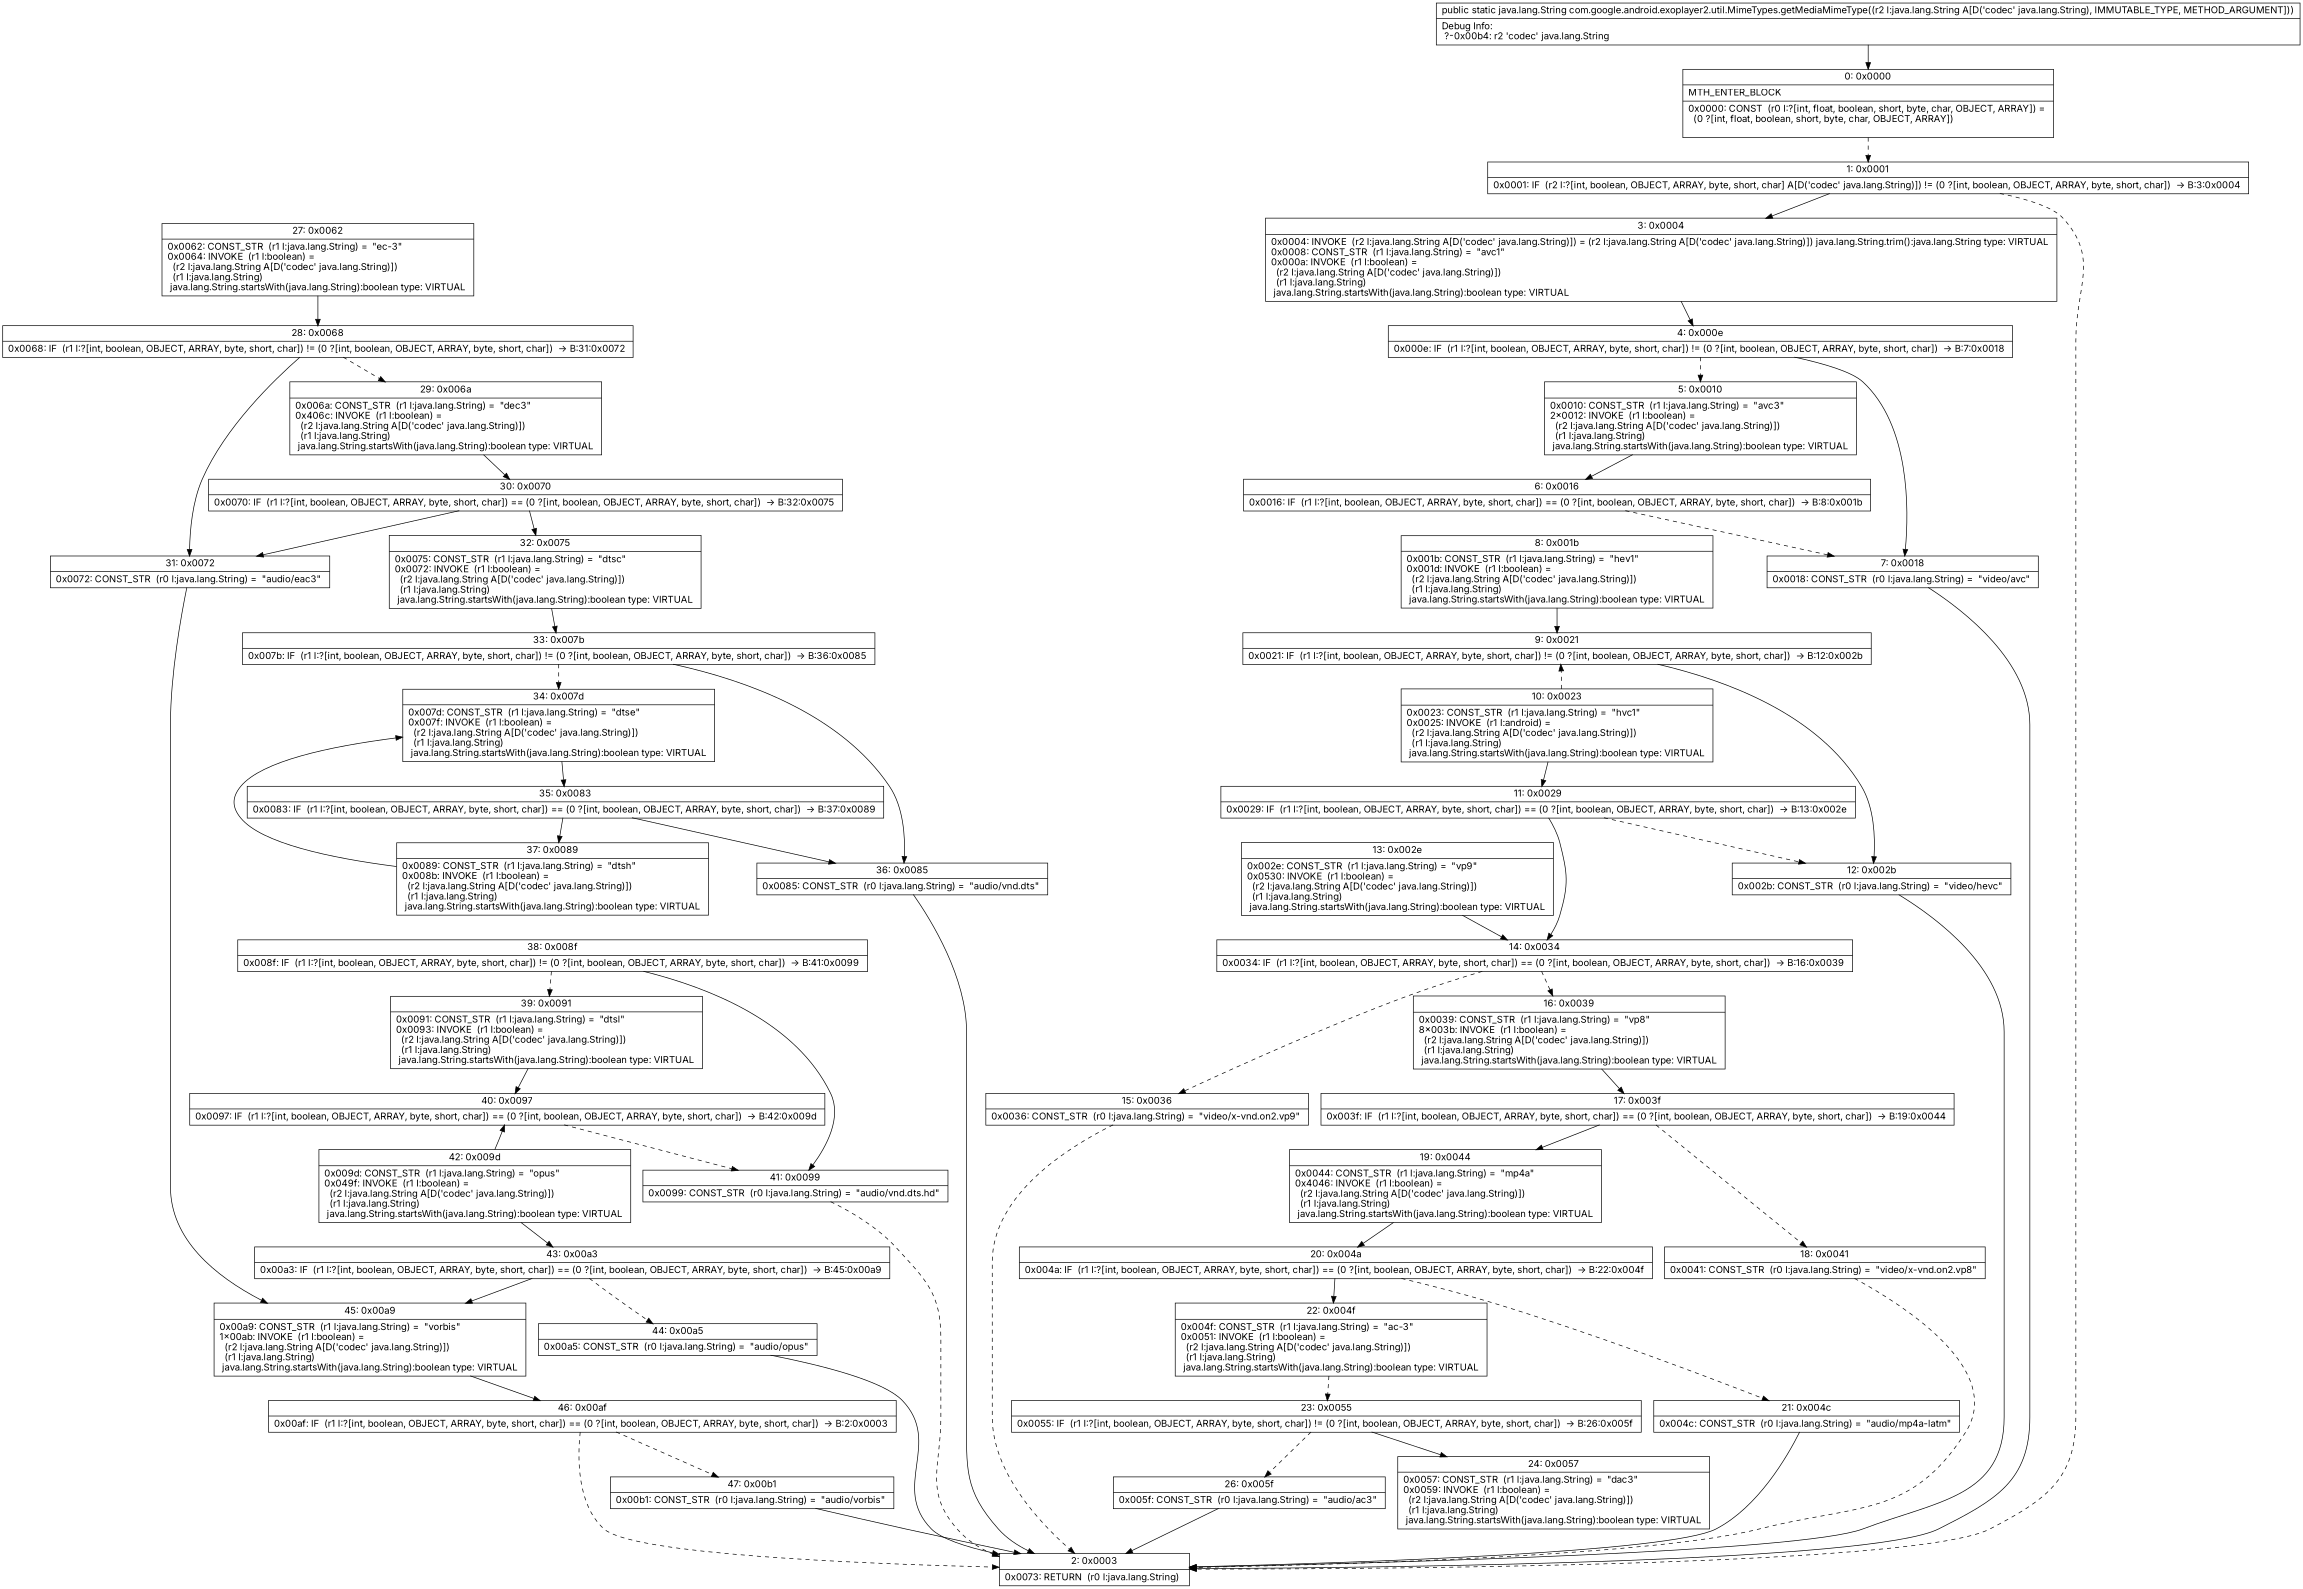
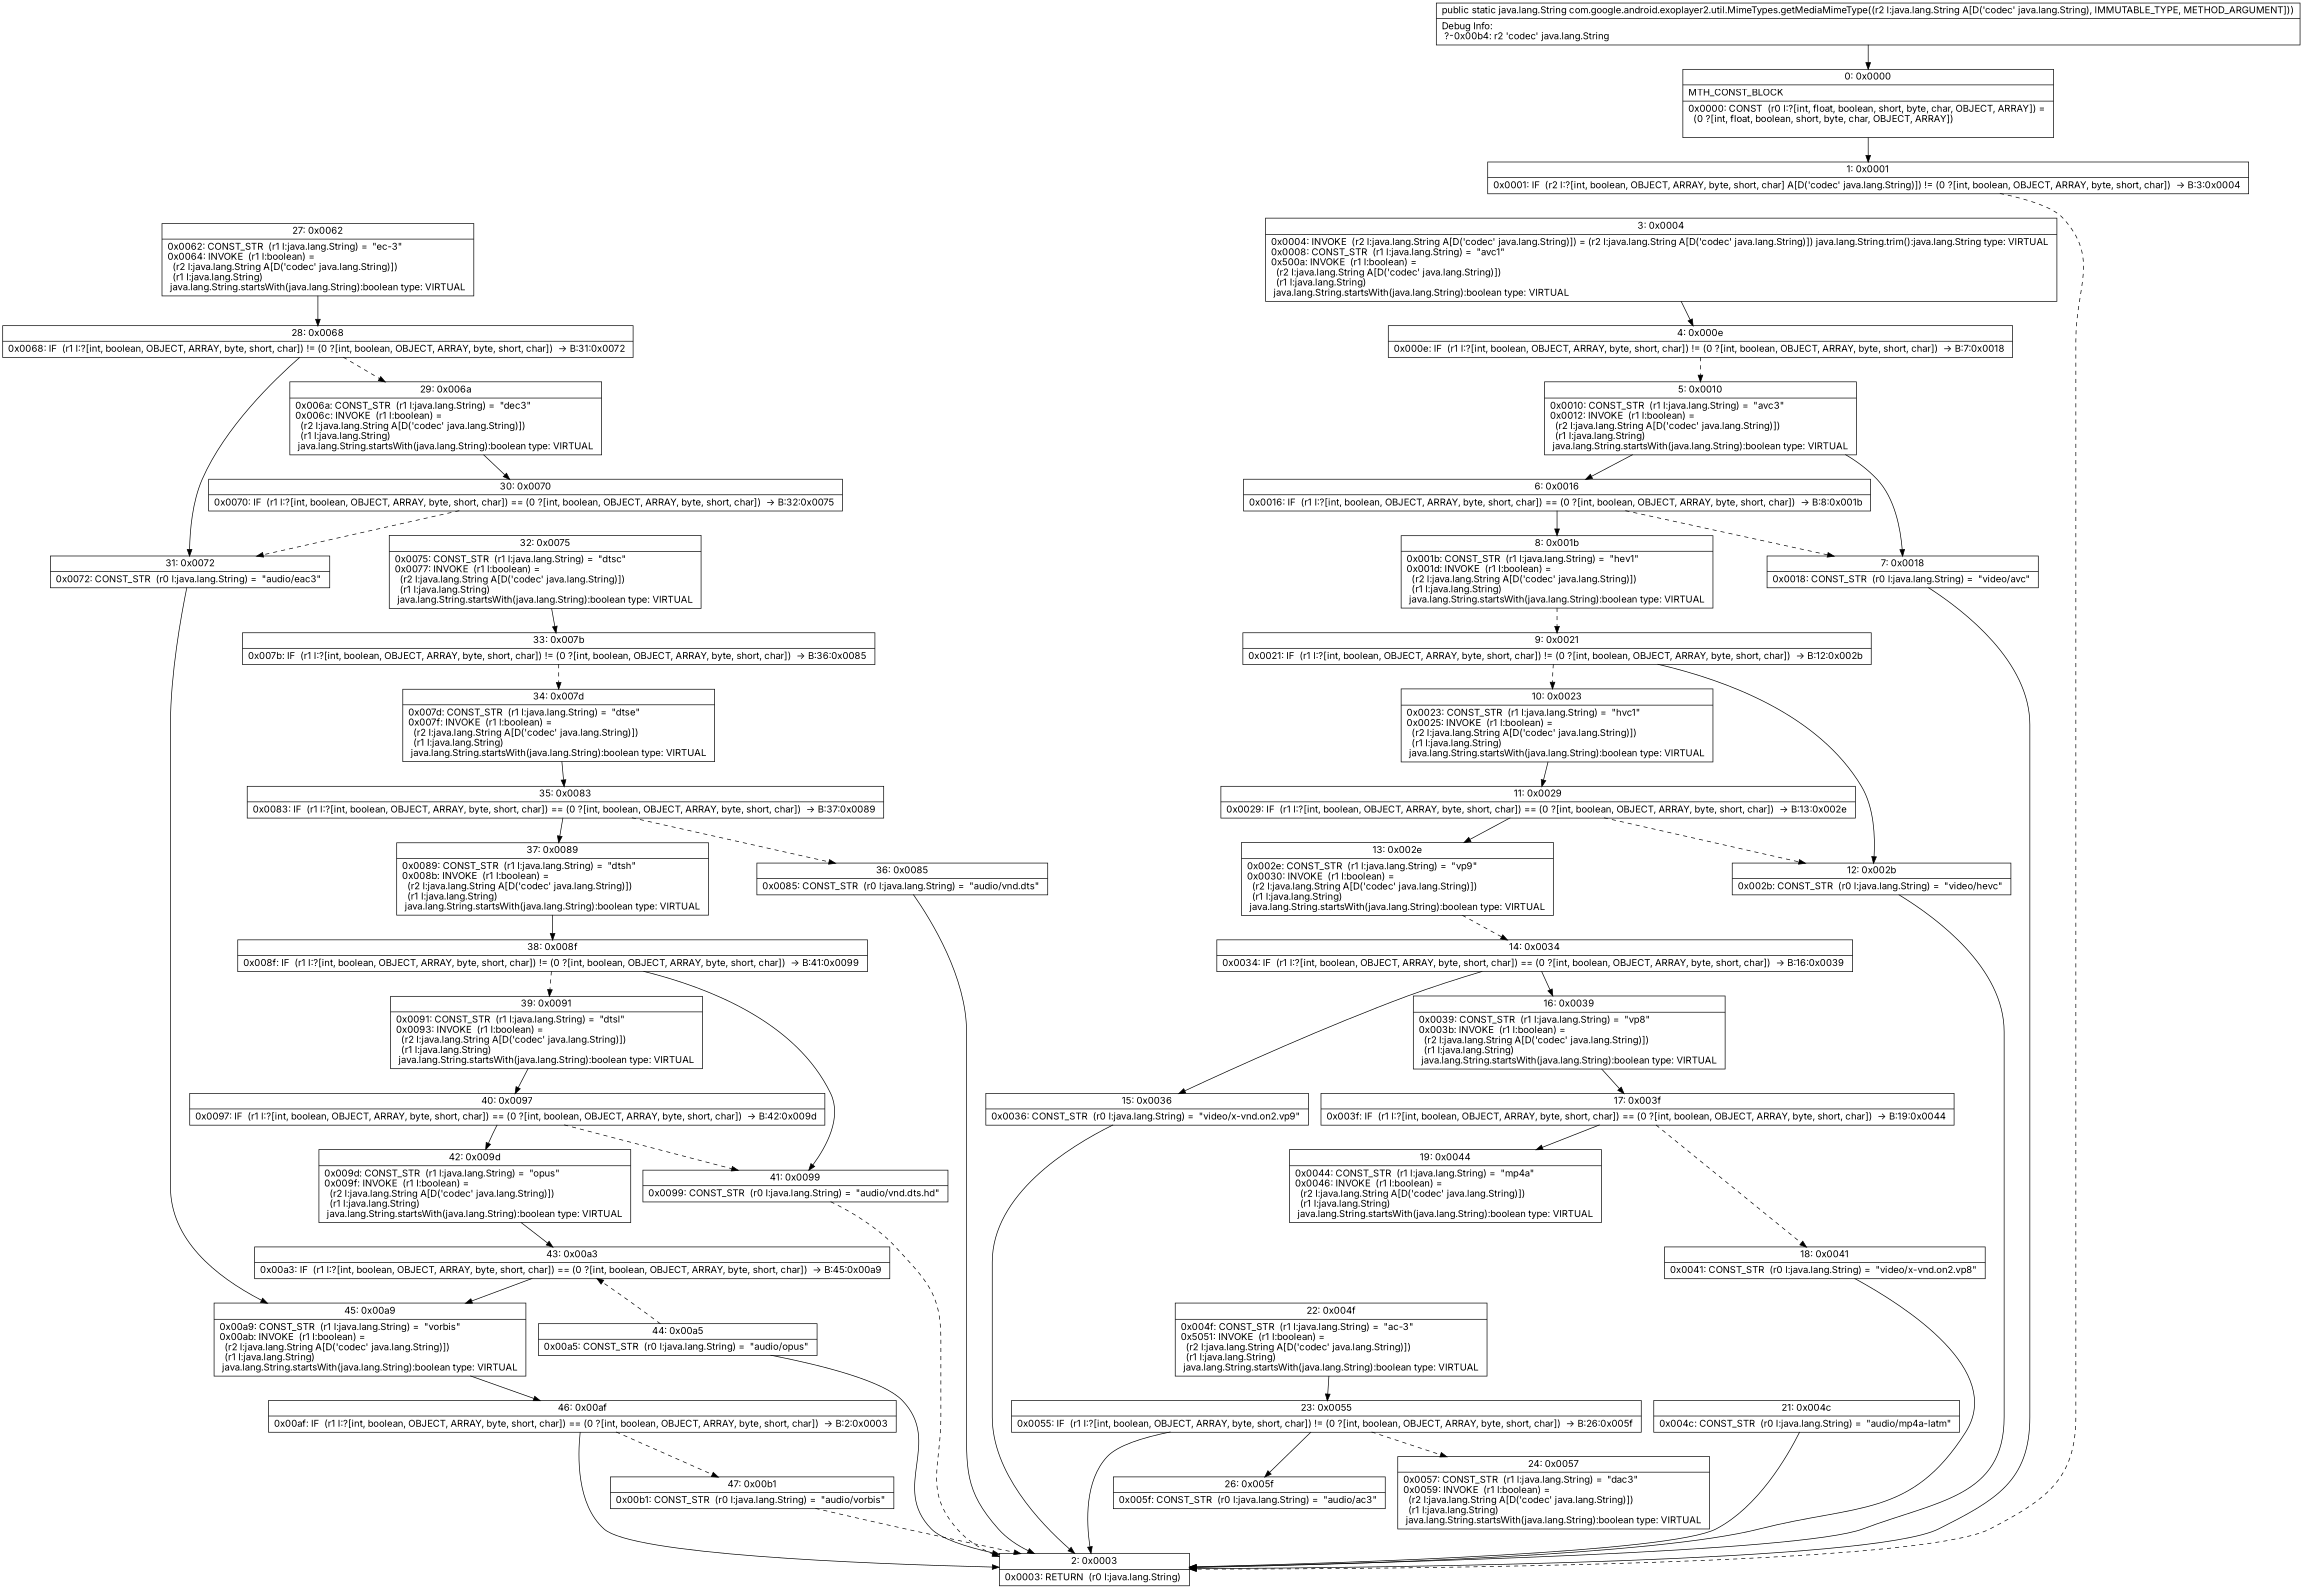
node "0: 0x0000": text "MTH_ENTER_BLOCK" -> "MTH_CONST_BLOCK"
edge "0: 0x0000" -> "1: 0x0001": style dashed -> solid
edge "1: 0x0001" -> "3: 0x0004": removed
node "3: 0x0004": text "0x000a: INVOKE  (r1 I:boolean) =" -> "0x500a: INVOKE  (r1 I:boolean) ="
node "29: 0x006a": text "0x406c: INVOKE  (r1 I:boolean) =" -> "0x006c: INVOKE  (r1 I:boolean) ="
node "5: 0x0010": text "2x0012: INVOKE  (r1 I:boolean) =" -> "0x0012: INVOKE  (r1 I:boolean) ="
edge "4: 0x000e" -> "7: 0x0018": now "5: 0x0010" -> "7: 0x0018"
edge "30: 0x0070" -> "32: 0x0075": removed
edge "6: 0x0016" -> "8: 0x001b": added
edge "30: 0x0070" -> "31: 0x0072": style solid -> dashed
node "32: 0x0075": text "0x0072: INVOKE  (r1 I:boolean) =" -> "0x0077: INVOKE  (r1 I:boolean) ="
edge "8: 0x001b" -> "9: 0x0021": style solid -> dashed
edge "10: 0x0023" -> "9: 0x0021": reversed
node "10: 0x0023": text "0x0025: INVOKE  (r1 I:android) =" -> "0x0025: INVOKE  (r1 I:boolean) ="
edge "33: 0x007b" -> "36: 0x0085": removed
edge "37: 0x0089" -> "34: 0x007d": now "37: 0x0089" -> "38: 0x008f"
edge "35: 0x0083" -> "36: 0x0085": style solid -> dashed
edge "11: 0x0029" -> "14: 0x0034": now "11: 0x0029" -> "13: 0x002e"
node "13: 0x002e": text "0x0530: INVOKE  (r1 I:boolean) =" -> "0x0030: INVOKE  (r1 I:boolean) ="
edge "13: 0x002e" -> "14: 0x0034": style solid -> dashed
edge "14: 0x0034" -> "16: 0x0039": style dashed -> solid
edge "14: 0x0034" -> "15: 0x0036": style dashed -> solid
node "16: 0x0039": text "8x003b: INVOKE  (r1 I:boolean) =" -> "0x003b: INVOKE  (r1 I:boolean) ="
edge "42: 0x009d" -> "40: 0x0097": reversed
node "42: 0x009d": text "0x049f: INVOKE  (r1 I:boolean) =" -> "0x009f: INVOKE  (r1 I:boolean) ="
node "19: 0x0044": text "0x4046: INVOKE  (r1 I:boolean) =" -> "0x0046: INVOKE  (r1 I:boolean) ="
node "20: 0x004a": removed
edge "43: 0x00a3" -> "44: 0x00a5": reversed
edge "15: 0x0036" -> "2: 0x0003": style dashed -> solid
node "45: 0x00a9": text "1x00ab: INVOKE  (r1 I:boolean) =" -> "0x00ab: INVOKE  (r1 I:boolean) ="
node "22: 0x004f": text "0x0051: INVOKE  (r1 I:boolean) =" -> "0x5051: INVOKE  (r1 I:boolean) ="
edge "22: 0x004f" -> "23: 0x0055": style dashed -> solid
edge "23: 0x0055" -> "24: 0x0057": style solid -> dashed
edge "23: 0x0055" -> "26: 0x005f": style dashed -> solid
edge "26: 0x005f" -> "2: 0x0003": now "23: 0x0055" -> "2: 0x0003"
edge "47: 0x00b1" -> "2: 0x0003": style solid -> dashed
edge "18: 0x0041" -> "2: 0x0003": style dashed -> solid
edge "46: 0x00af" -> "2: 0x0003": style dashed -> solid
node "2: 0x0003": text "0x0073: RETURN  (r0 I:java.lang.String)" -> "0x0003: RETURN  (r0 I:java.lang.String)"
